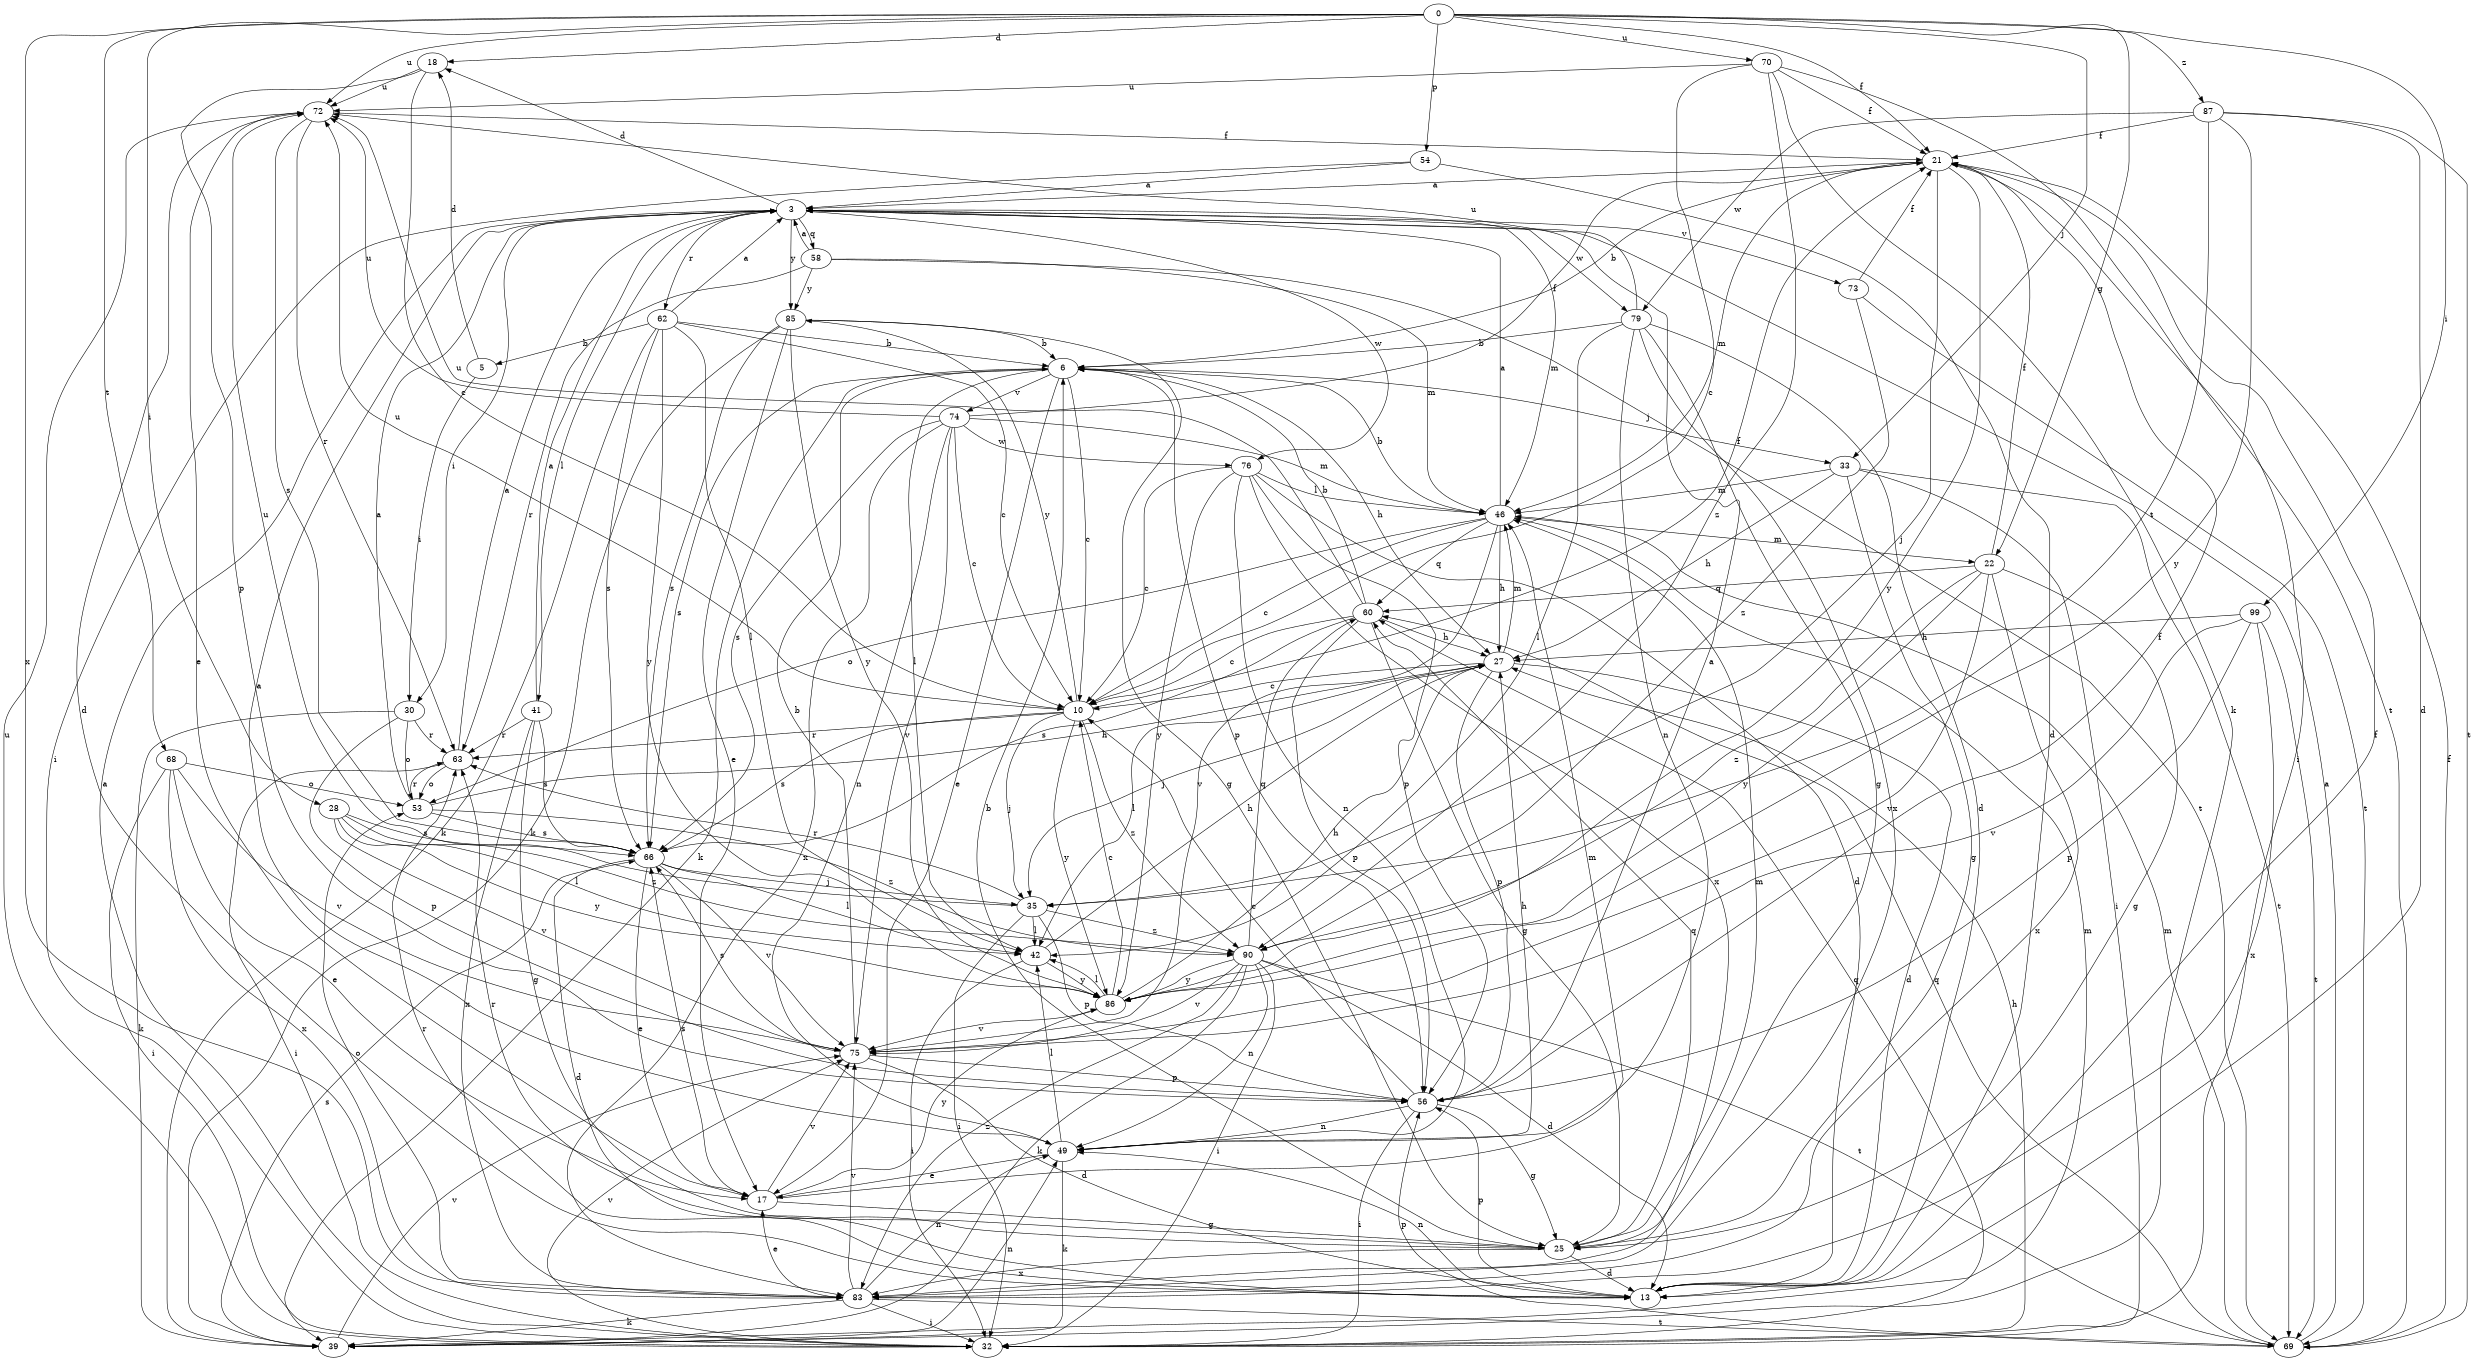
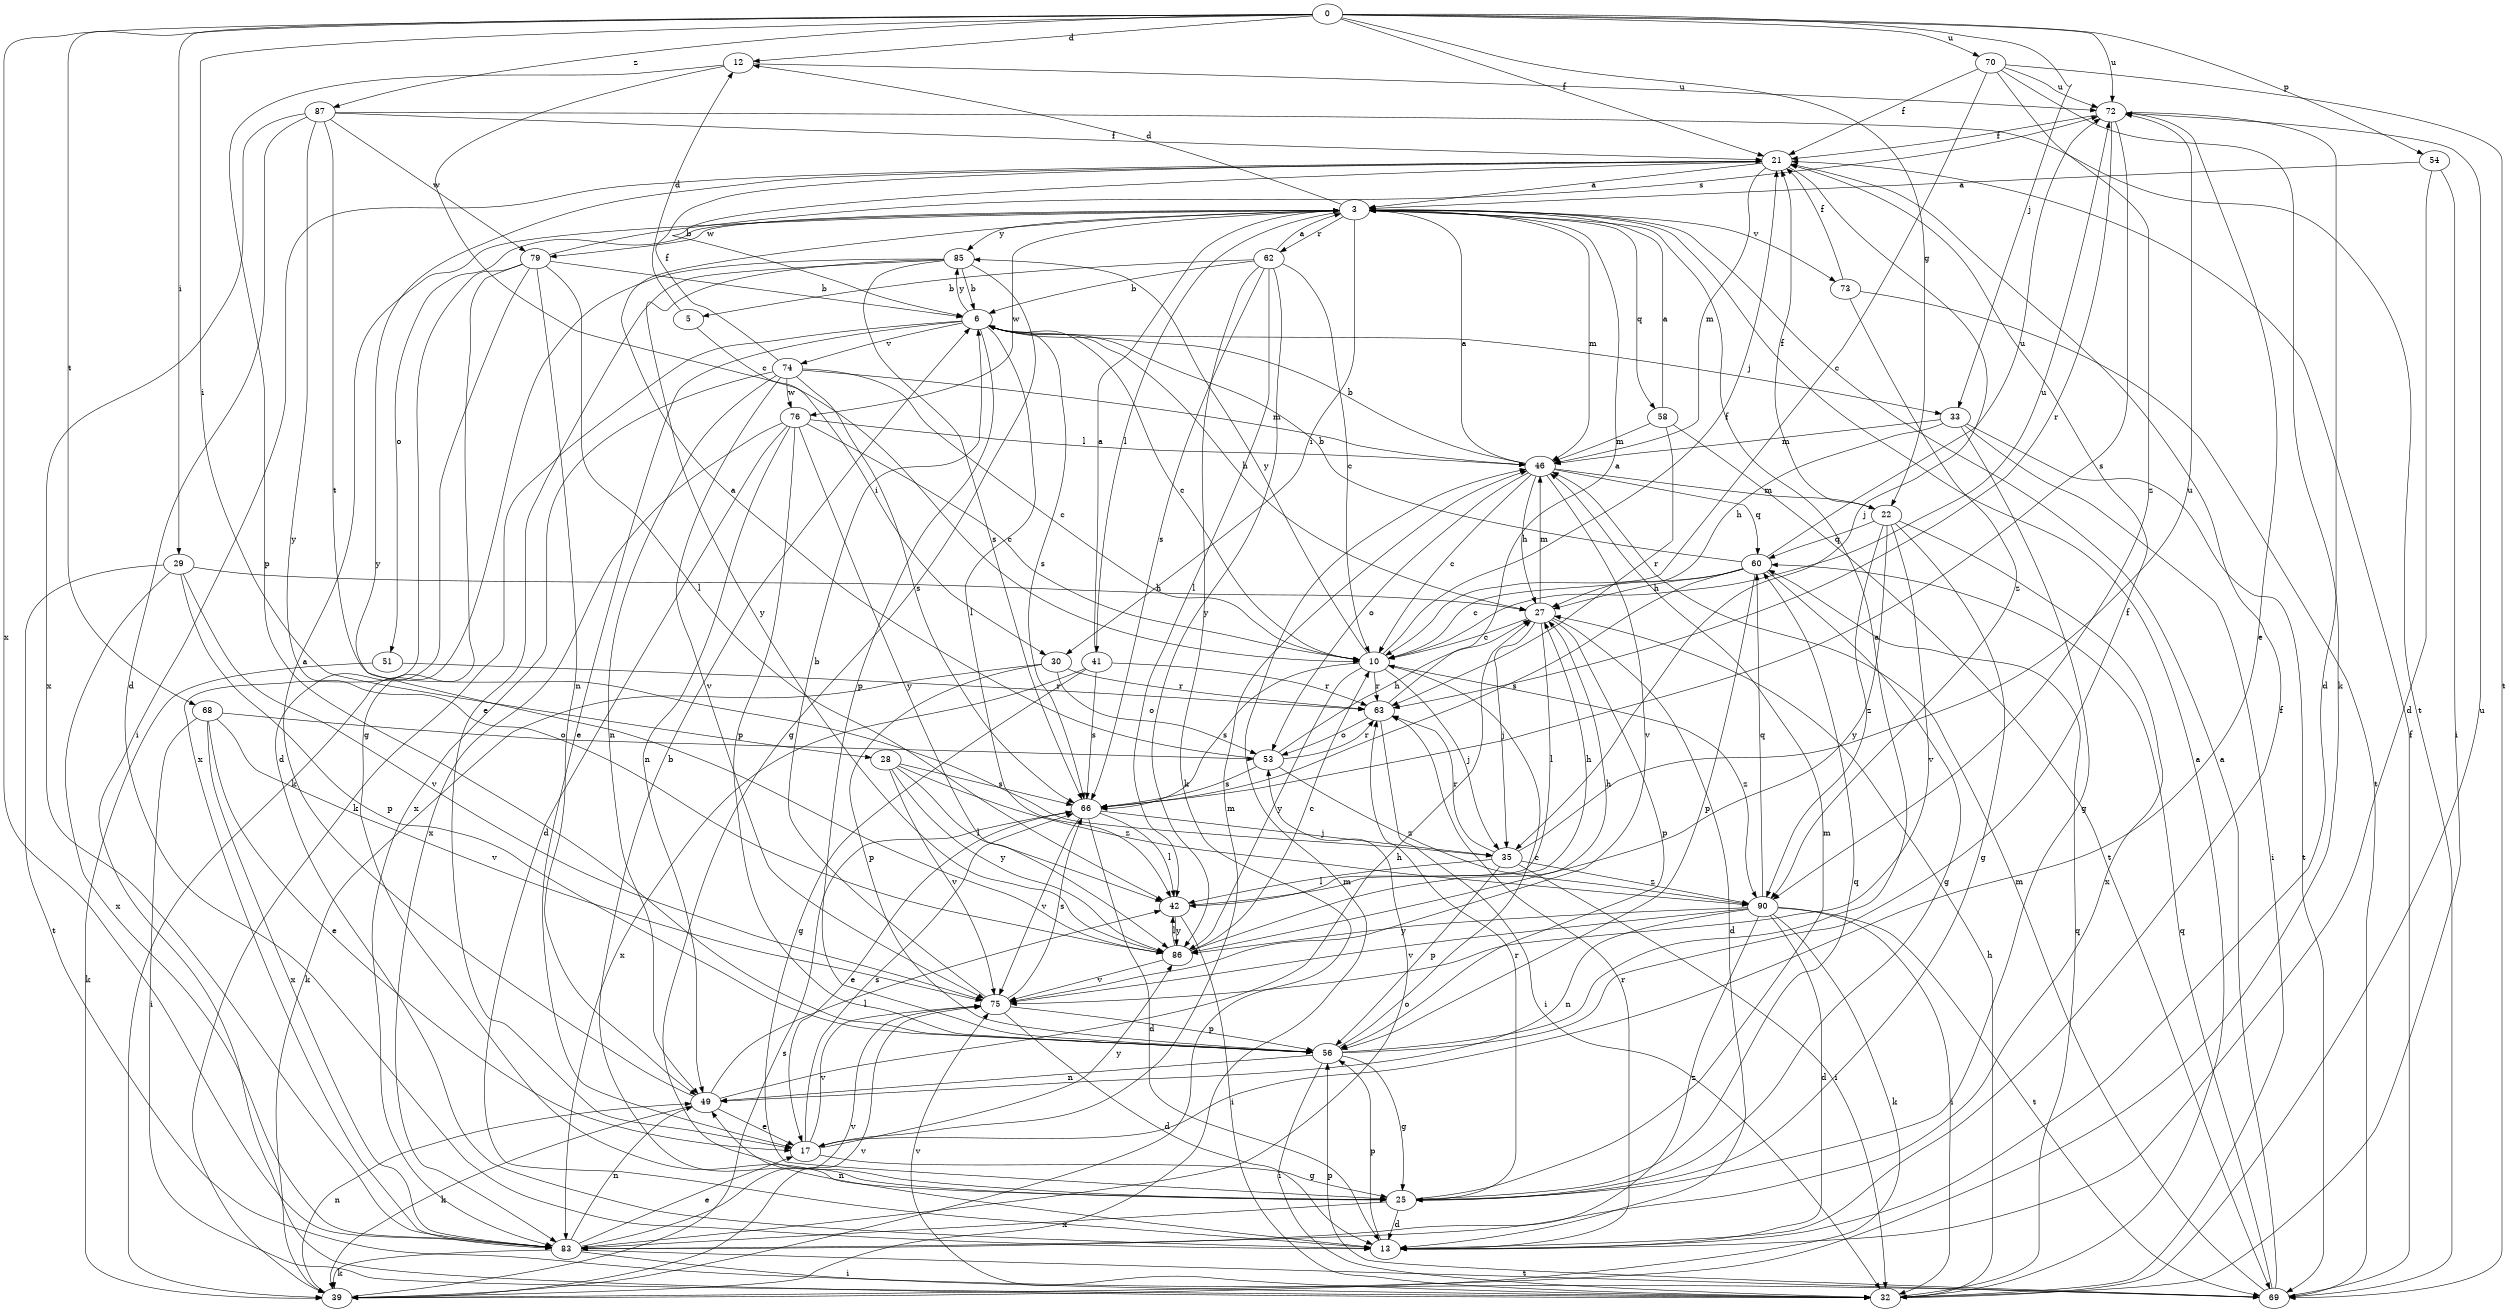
node "18": label "18" -> "12"
edge "79" -> "72": label "u" -> "s"
edge "58" -> "85": now "6" -> "85"
edge "74" -> "72": removed, label "u"
node "99": label "99" -> "29"
node "51": added
edge "87" -> "83": added, label "x"
